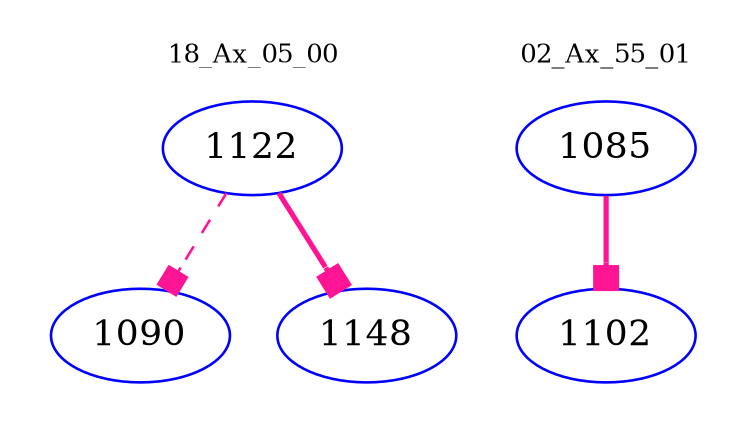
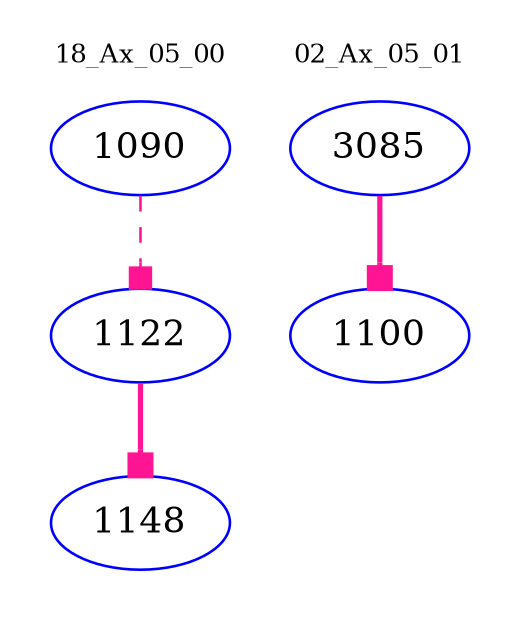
cluster "02_Ax_55_01": label "02_Ax_55_01" -> "02_Ax_05_01"
node "1085": label "1085" -> "3085"
edge "1122" -> "1090": reversed
node "1102": label "1102" -> "1100"
